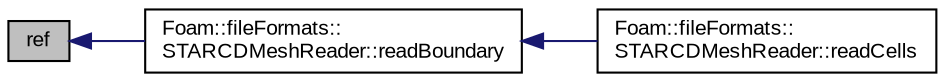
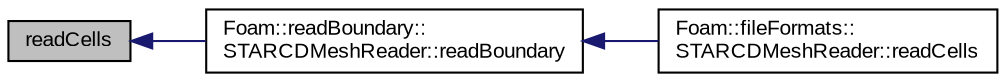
node "ref": label "ref" -> "readCells"
node "Foam::fileFormats:: STARCDMeshReader::readBoundary": label "Foam::fileFormats:: STARCDMeshReader::readBoundary" -> "Foam::readBoundary:: STARCDMeshReader::readBoundary"
